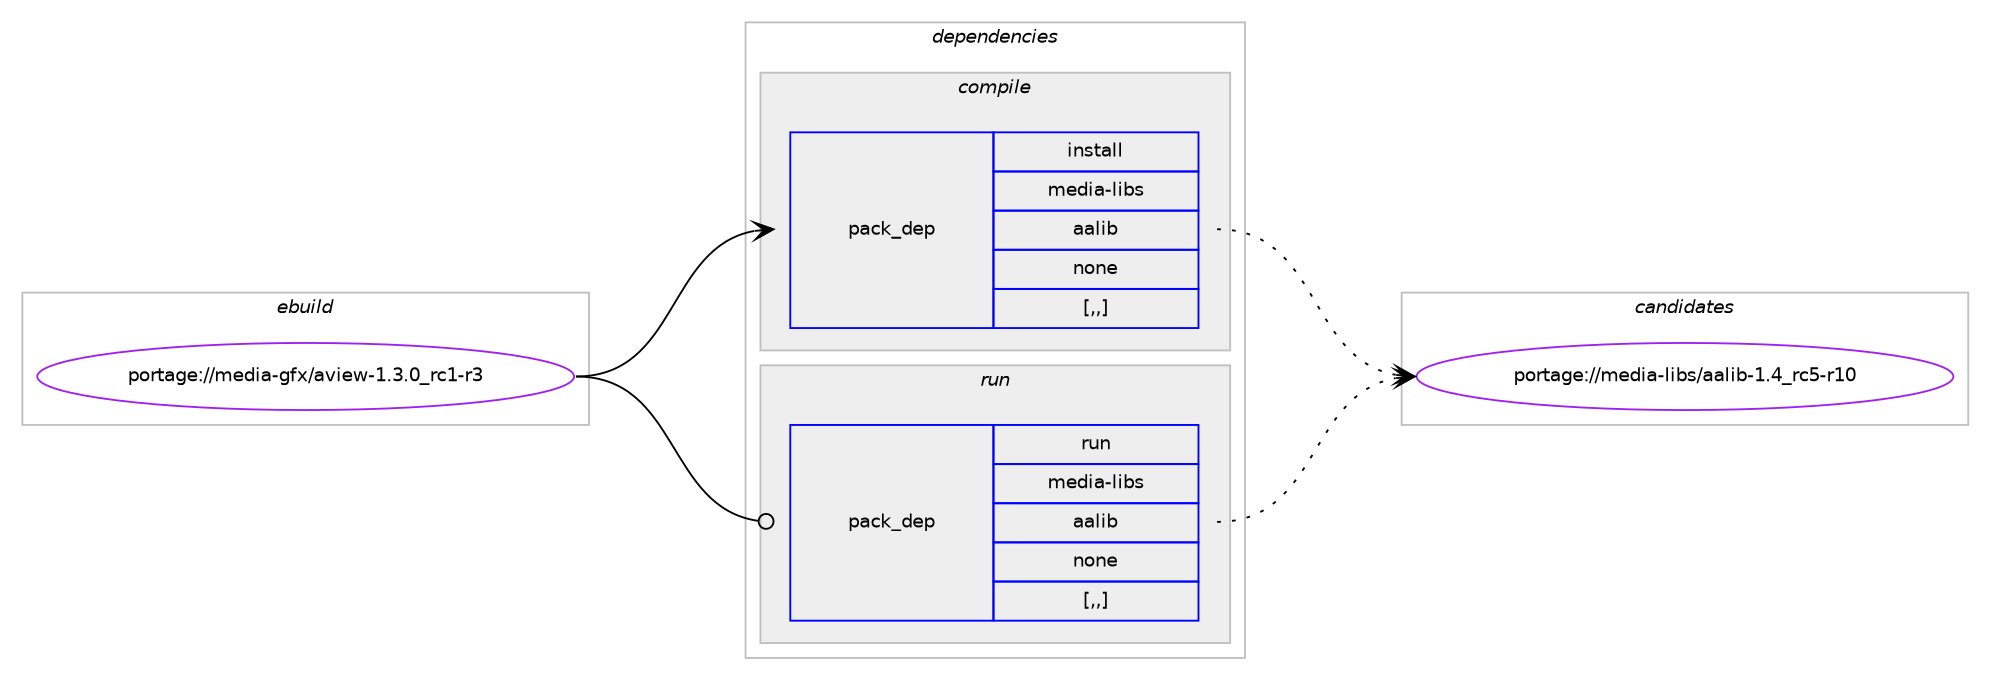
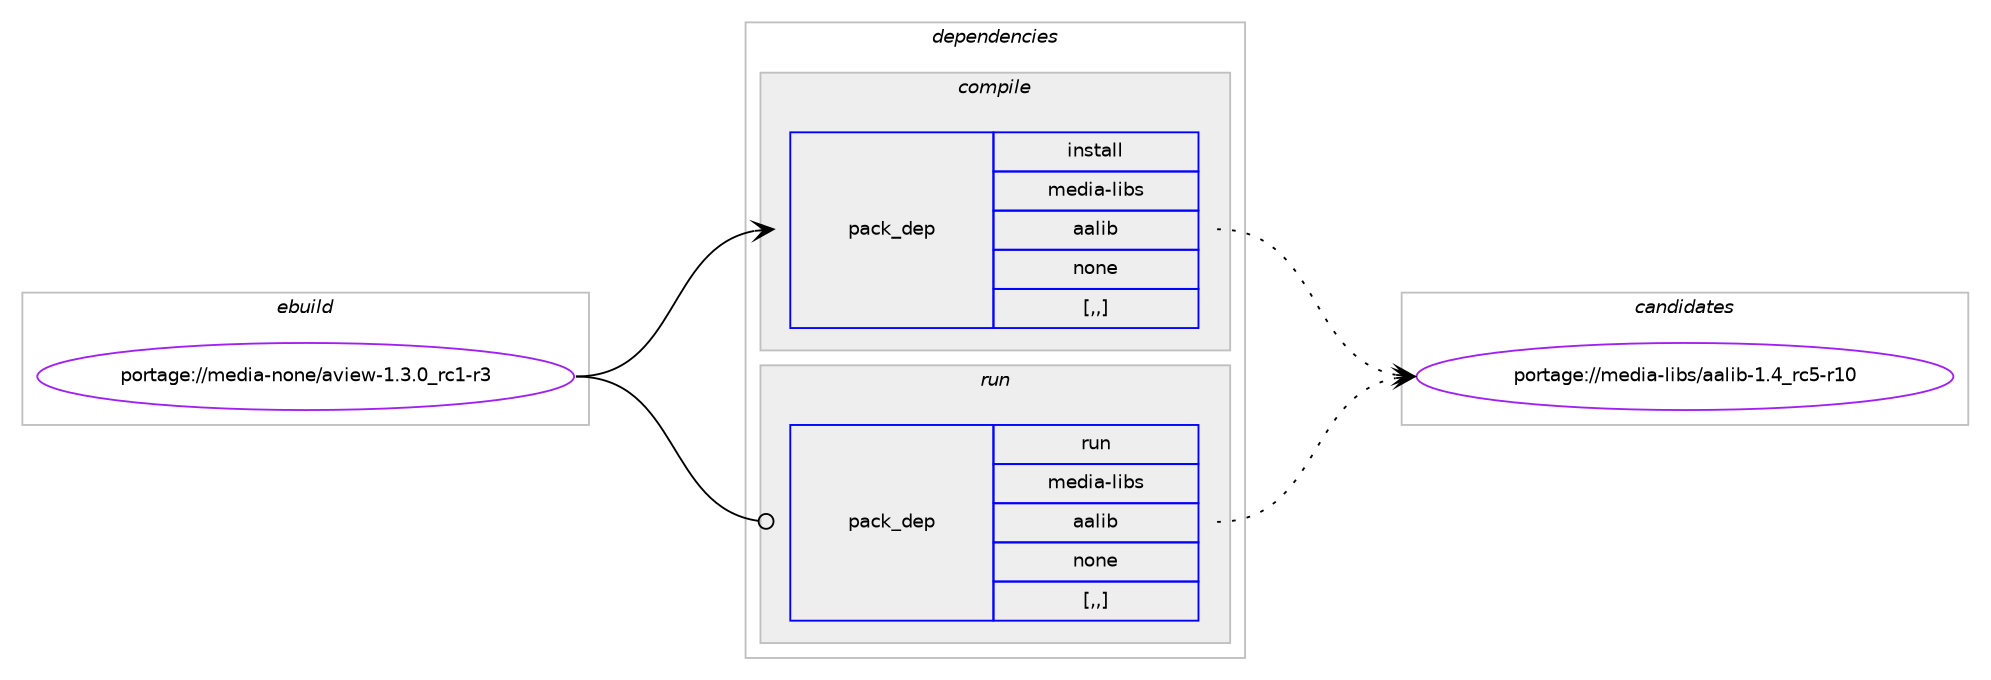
node "portage://media-gfx/aview-1.3.0_rc1-r3": label "portage://media-gfx/aview-1.3.0_rc1-r3" -> "portage://media-none/aview-1.3.0_rc1-r3"
